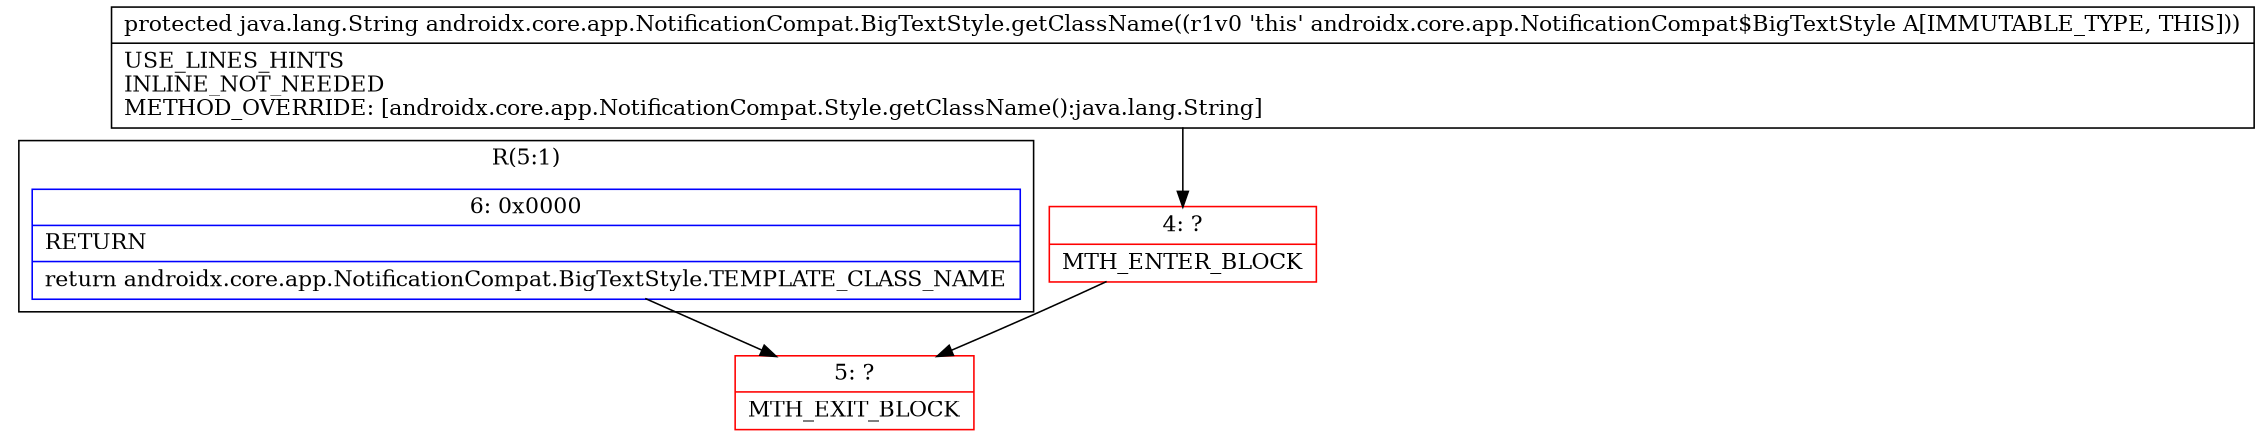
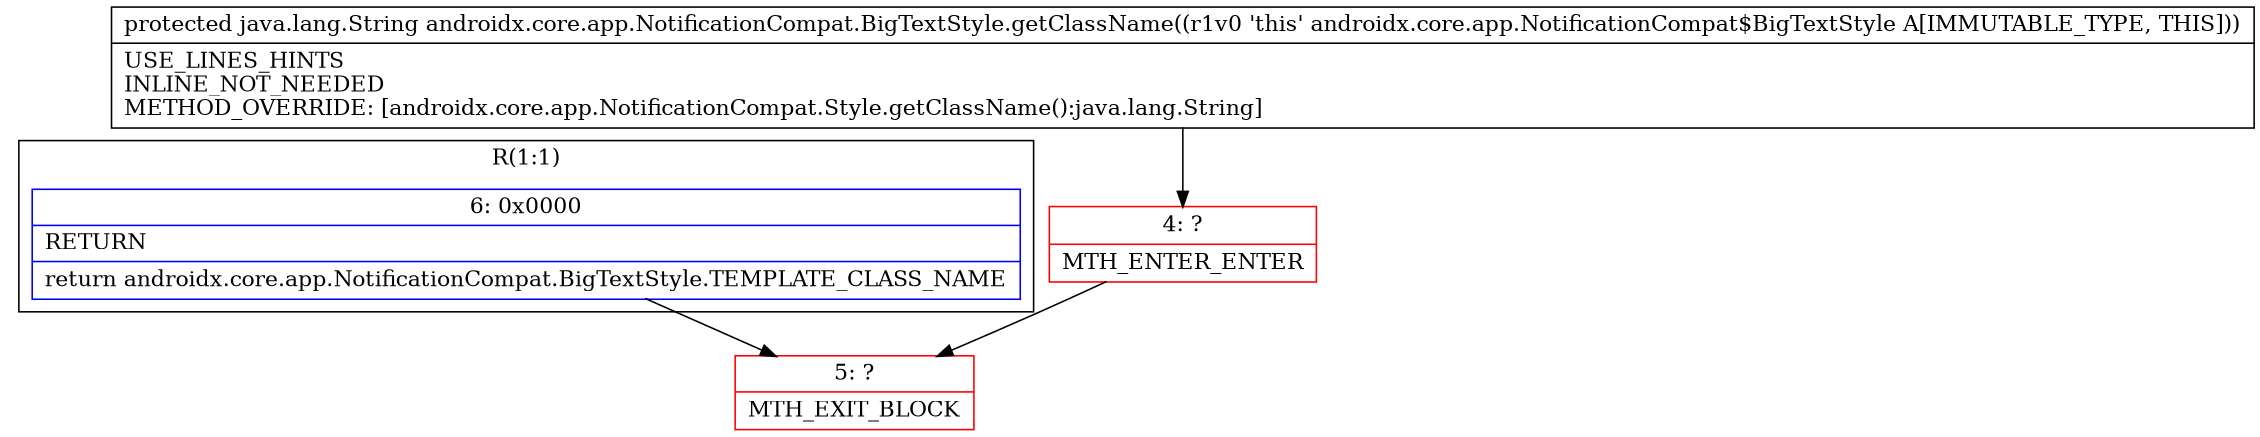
cluster "R(5:1)": label "R(5:1)" -> "R(1:1)"
node "4: ?": text "MTH_ENTER_BLOCK" -> "MTH_ENTER_ENTER"
